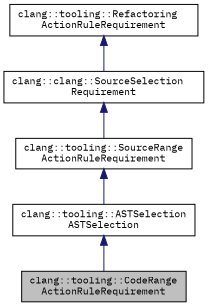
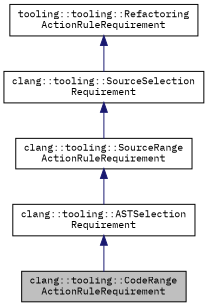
node "clang::tooling::Refactoring ActionRuleRequirement": label "clang::tooling::Refactoring ActionRuleRequirement" -> "tooling::tooling::Refactoring ActionRuleRequirement"
node "clang::clang::SourceSelection Requirement": label "clang::clang::SourceSelection Requirement" -> "clang::tooling::SourceSelection Requirement"
node "clang::tooling::ASTSelection ASTSelection": label "clang::tooling::ASTSelection ASTSelection" -> "clang::tooling::ASTSelection Requirement"
